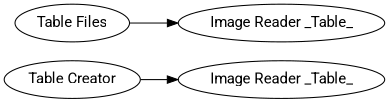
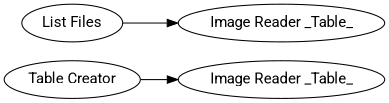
node "Table Files": label "Table Files" -> "List Files"
